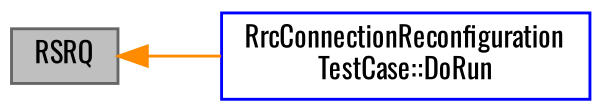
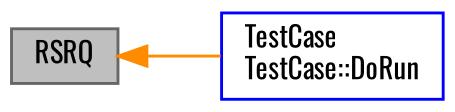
node "RrcConnectionReconfiguration TestCase::DoRun": label "RrcConnectionReconfiguration TestCase::DoRun" -> "TestCase TestCase::DoRun"
